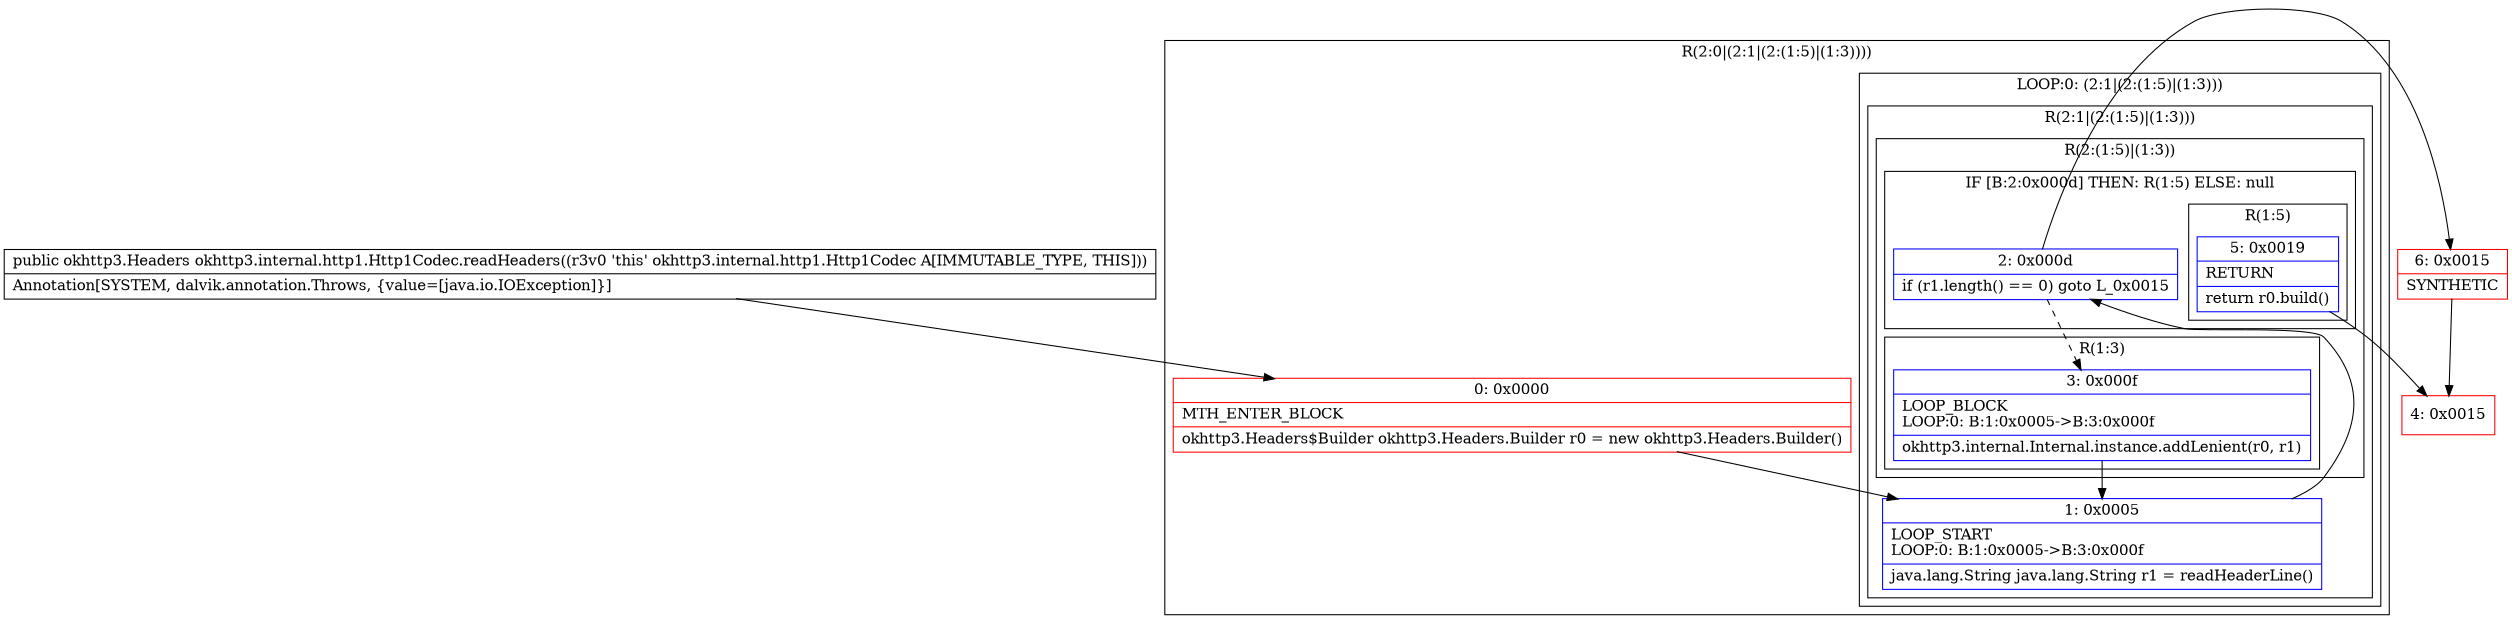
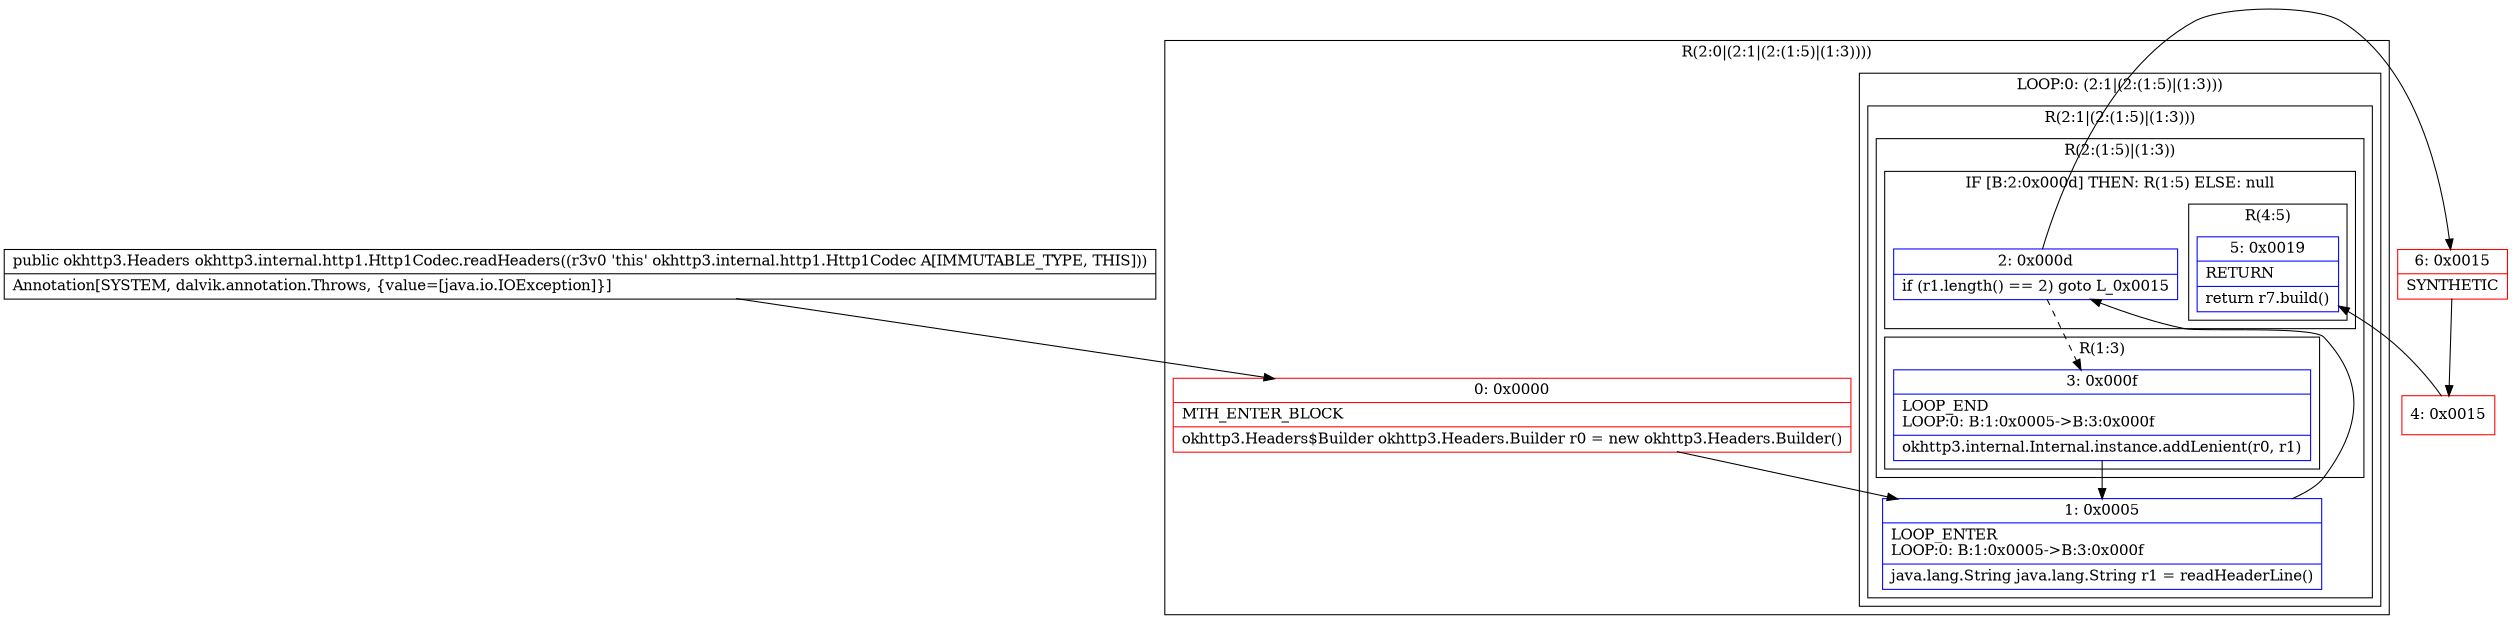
cluster "R(1:5)": label "R(1:5)" -> "R(4:5)"
node "2: 0x000d": text "if (r1.length() == 0) goto L_0x0015" -> "if (r1.length() == 2) goto L_0x0015"
node "5: 0x0019": text "return r0.build()" -> "return r7.build()"
edge "5: 0x0019" -> "4: 0x0015": reversed
node "3: 0x000f": text "LOOP_BLOCK" -> "LOOP_END"
node "1: 0x0005": text "LOOP_START" -> "LOOP_ENTER"
